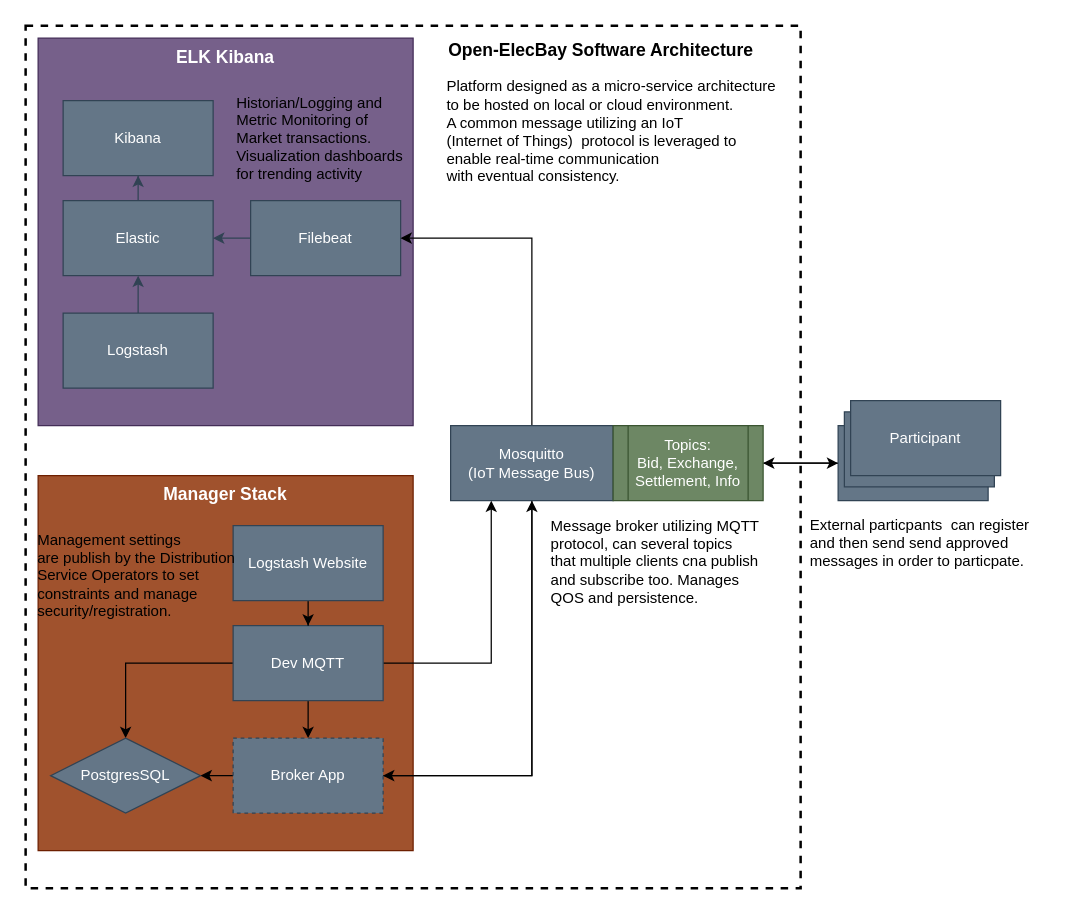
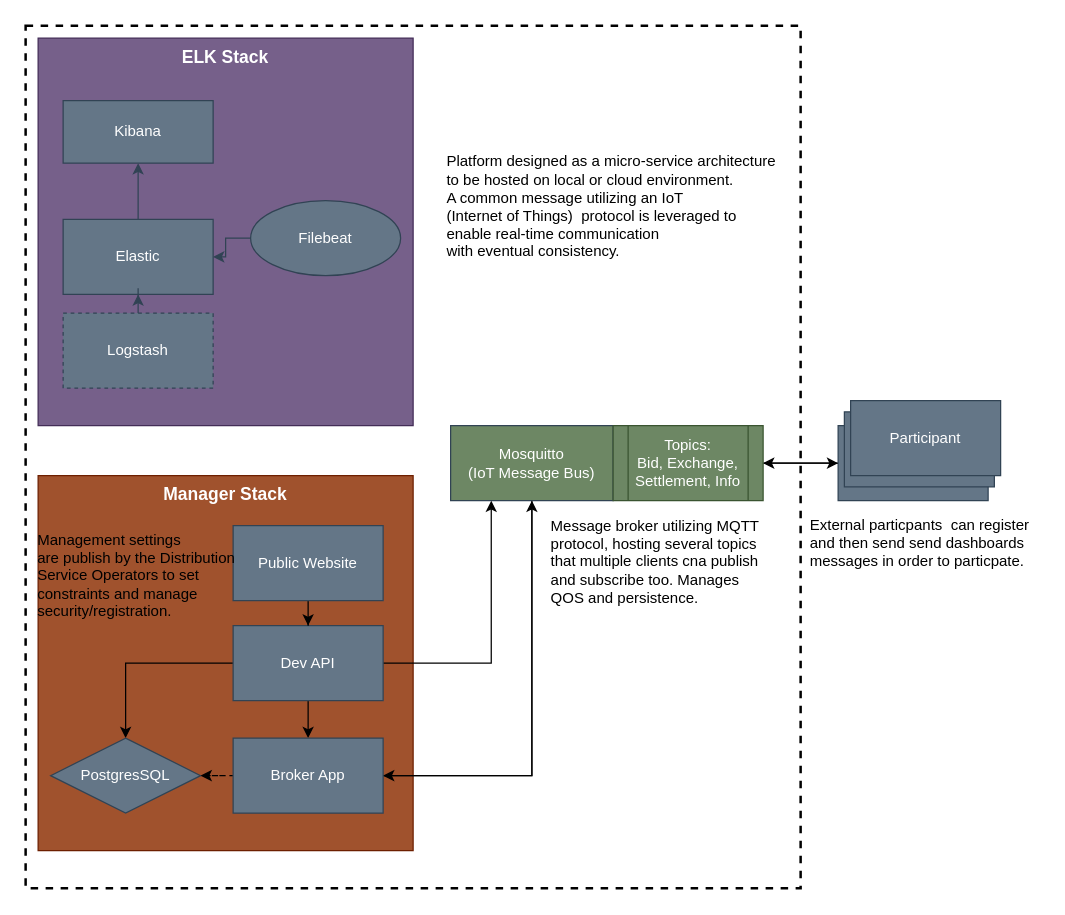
node "Open-ElecBay Software Architecture": removed
node "ELK Kibana": label "ELK Kibana" -> "ELK Stack"
node "Platform designed as a micro-service architecture to be hosted on local or cloud environment. A common message utilizing an IoT (Internet of Things) protocol is leveraged to enable real-time communication with eventual consistency.": moved (613, 132) -> (613, 207)
node "Kibana": size 150x75 -> 150x63
node "Historian/Logging and Metric Monitoring of Market transactions. Visualization dashboards for trending activity": removed
node "Elastic": moved (138, 238) -> (138, 257)
node "Filebeat": shape rectangle -> ellipse
edge "Mosquitto (IoT Message Bus)" -> "Filebeat": removed
node "Logstash": style solid -> dashed
node "Mosquitto (IoT Message Bus)": fillcolor #647687 -> #6d8764
node "External particpants can register and then send send approved messages in order to particpate.": label "External particpants can register and then send send approved messages in order to particpate." -> "External particpants can register and then send send dashboards messages in order to particpate."
node "Message broker utilizing MQTT protocol, can several topics that multiple clients cna publish and subscribe too. Manages QOS and persistence.": label "Message broker utilizing MQTT protocol, can several topics that multiple clients cna publish and subscribe too. Manages QOS and persistence." -> "Message broker utilizing MQTT protocol, hosting several topics that multiple clients cna publish and subscribe too. Manages QOS and persistence."
node "Logstash Website": label "Logstash Website" -> "Public Website"
node "Dev MQTT": label "Dev MQTT" -> "Dev API"
edge "Broker App" -> "PostgresSQL": style solid -> dashed
node "Broker App": style dashed -> solid
